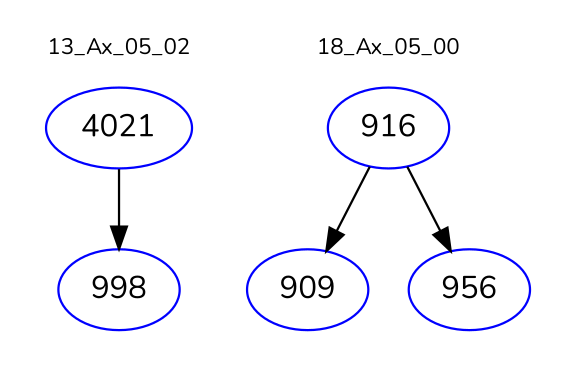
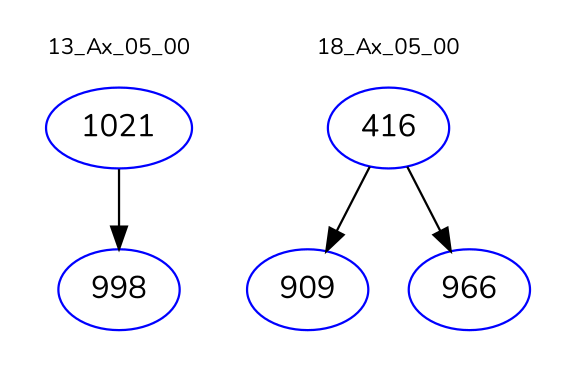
cluster "13_Ax_05_02": label "13_Ax_05_02" -> "13_Ax_05_00"
node "4021": label "4021" -> "1021"
node "916": label "916" -> "416"
node "956": label "956" -> "966"
